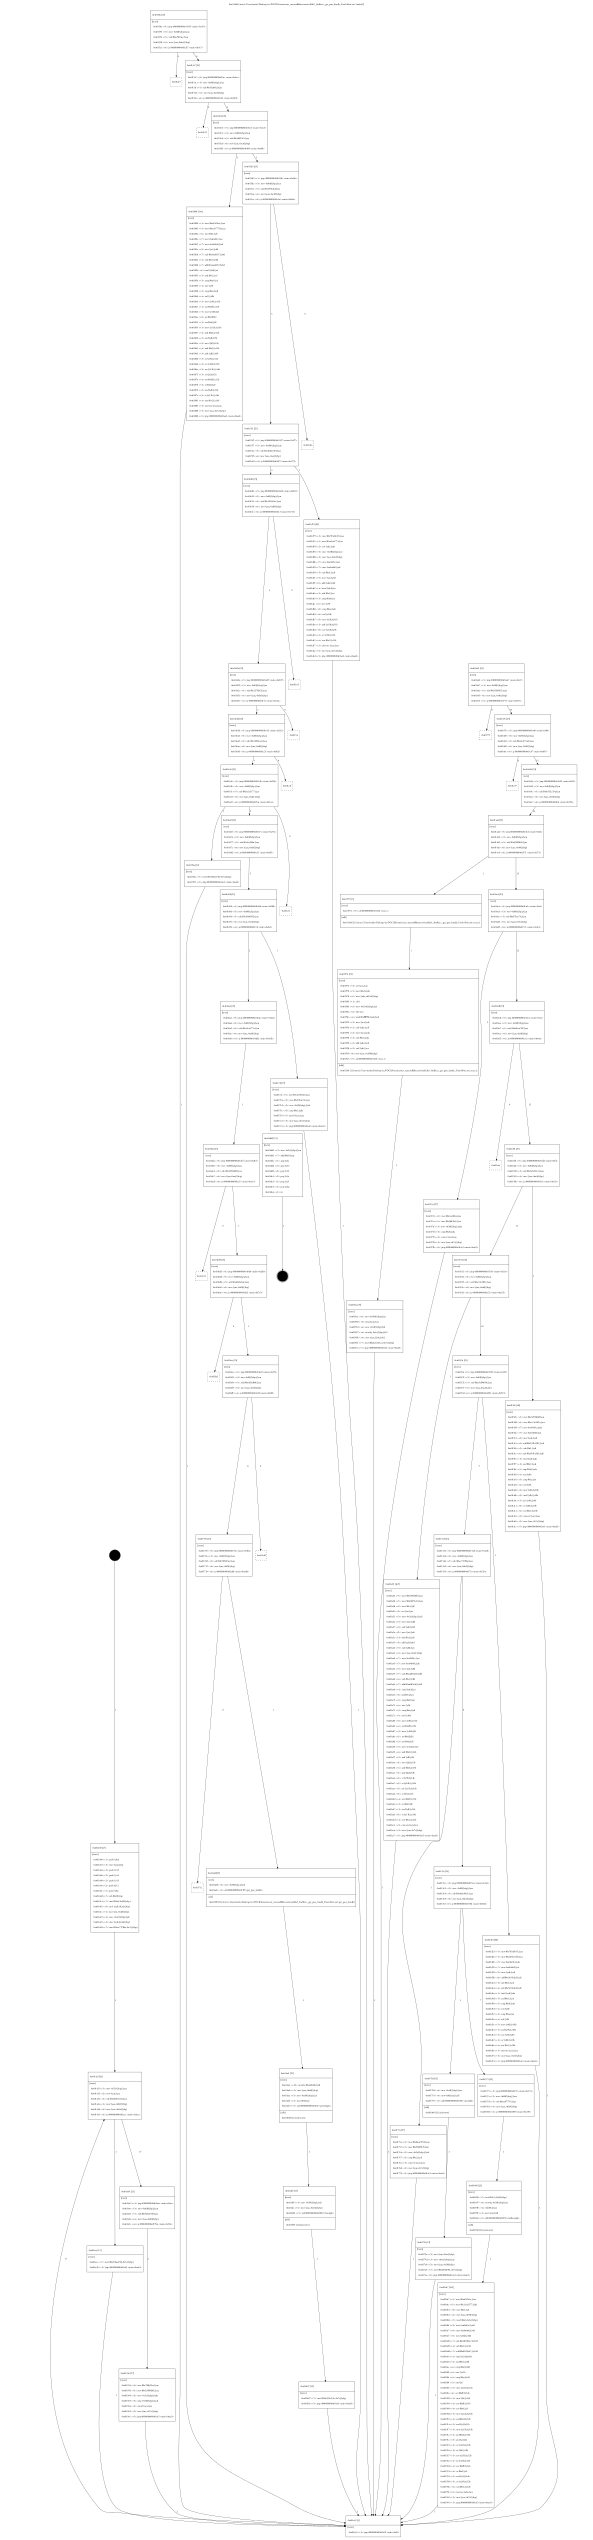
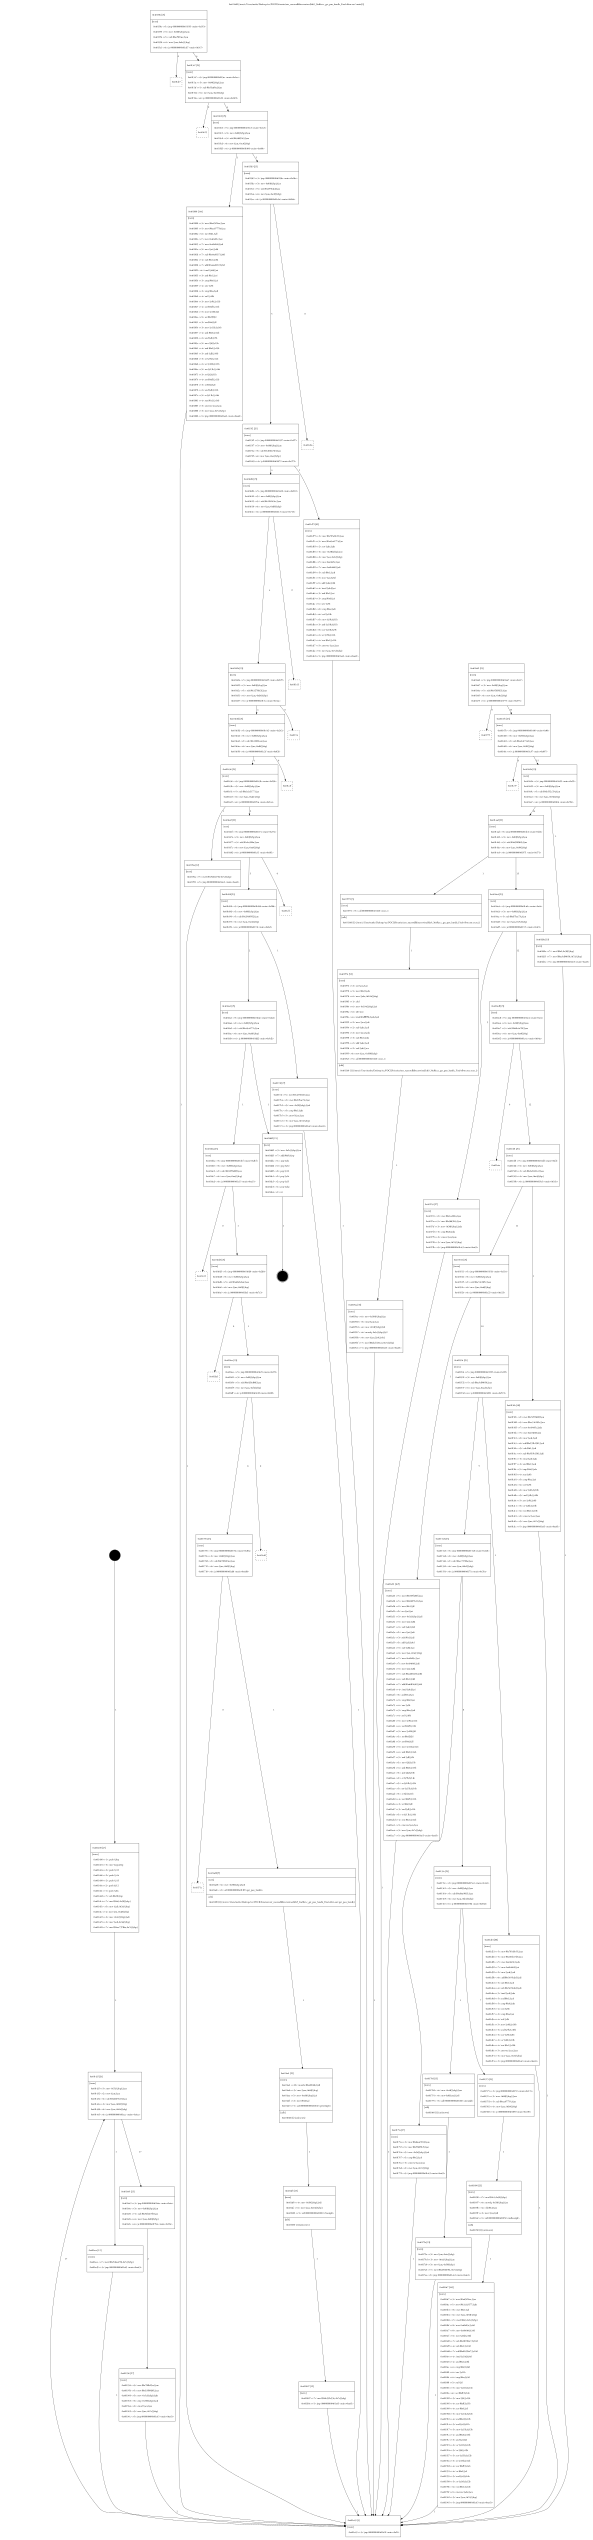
edge "0x401656 [25]" -> "0x401cf1": now "0x40166f [25]" -> "0x401cf1"
node "0x401d0e [19]": added
edge "0x4016a1 [25]" -> "0x401dd2 [21]": added, label "1"
